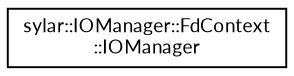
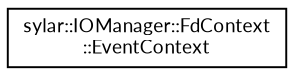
node "sylar::IOManager::FdContext ::IOManager": label "sylar::IOManager::FdContext ::IOManager" -> "sylar::IOManager::FdContext ::EventContext"
